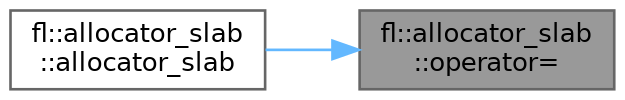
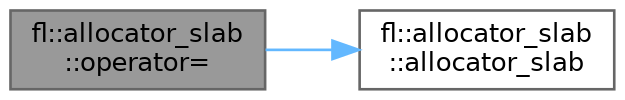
edge "fl::allocator_slab ::allocator_slab" -> "fl::allocator_slab ::operator=": reversed
